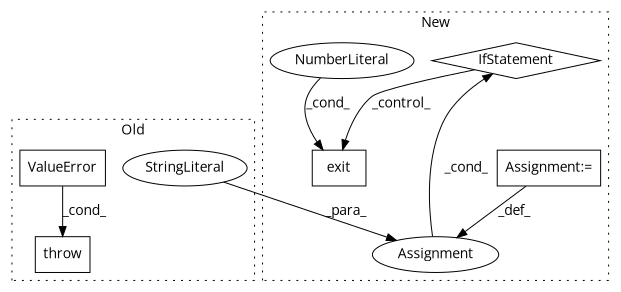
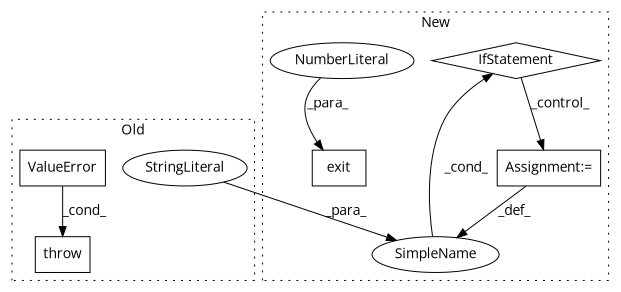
edge "IfStatement" -> "exit": now "IfStatement" -> "Assignment:="
edge "NumberLiteral" -> "exit": label "_cond_" -> "_para_"
node "Assignment": label "Assignment" -> "SimpleName"
